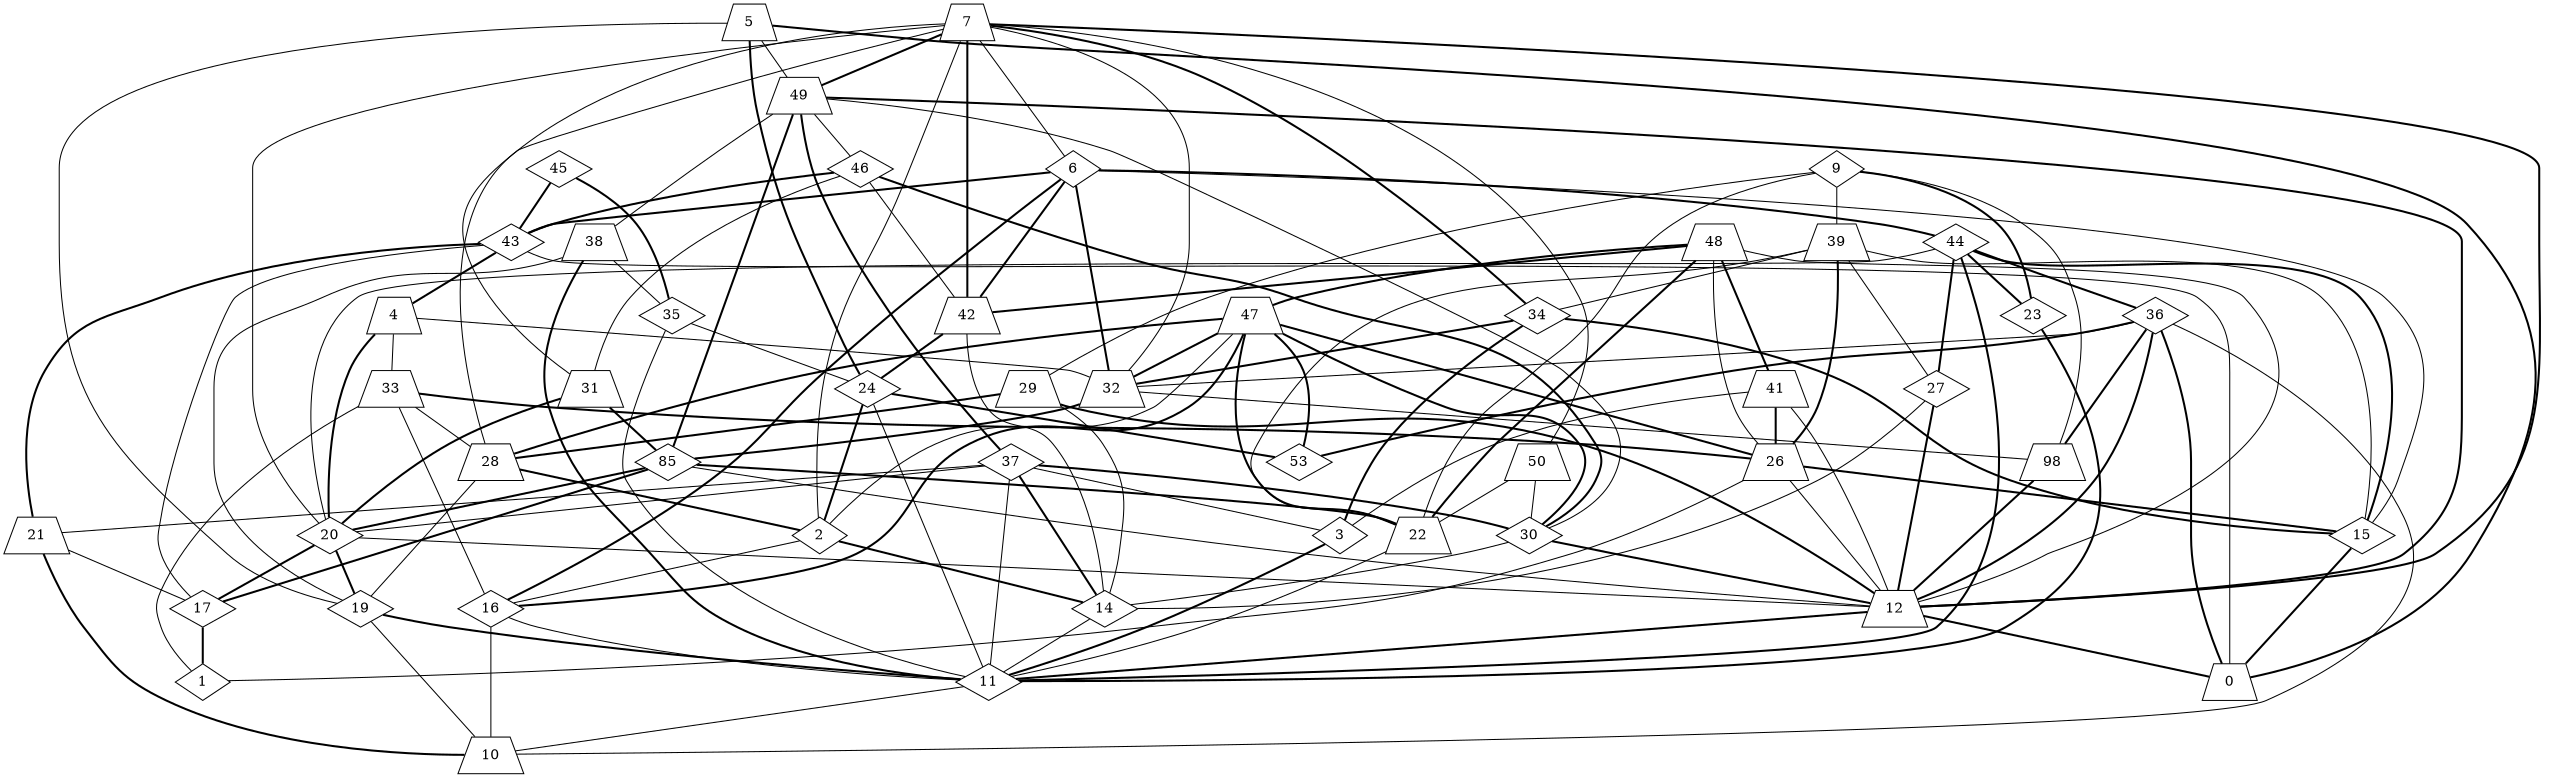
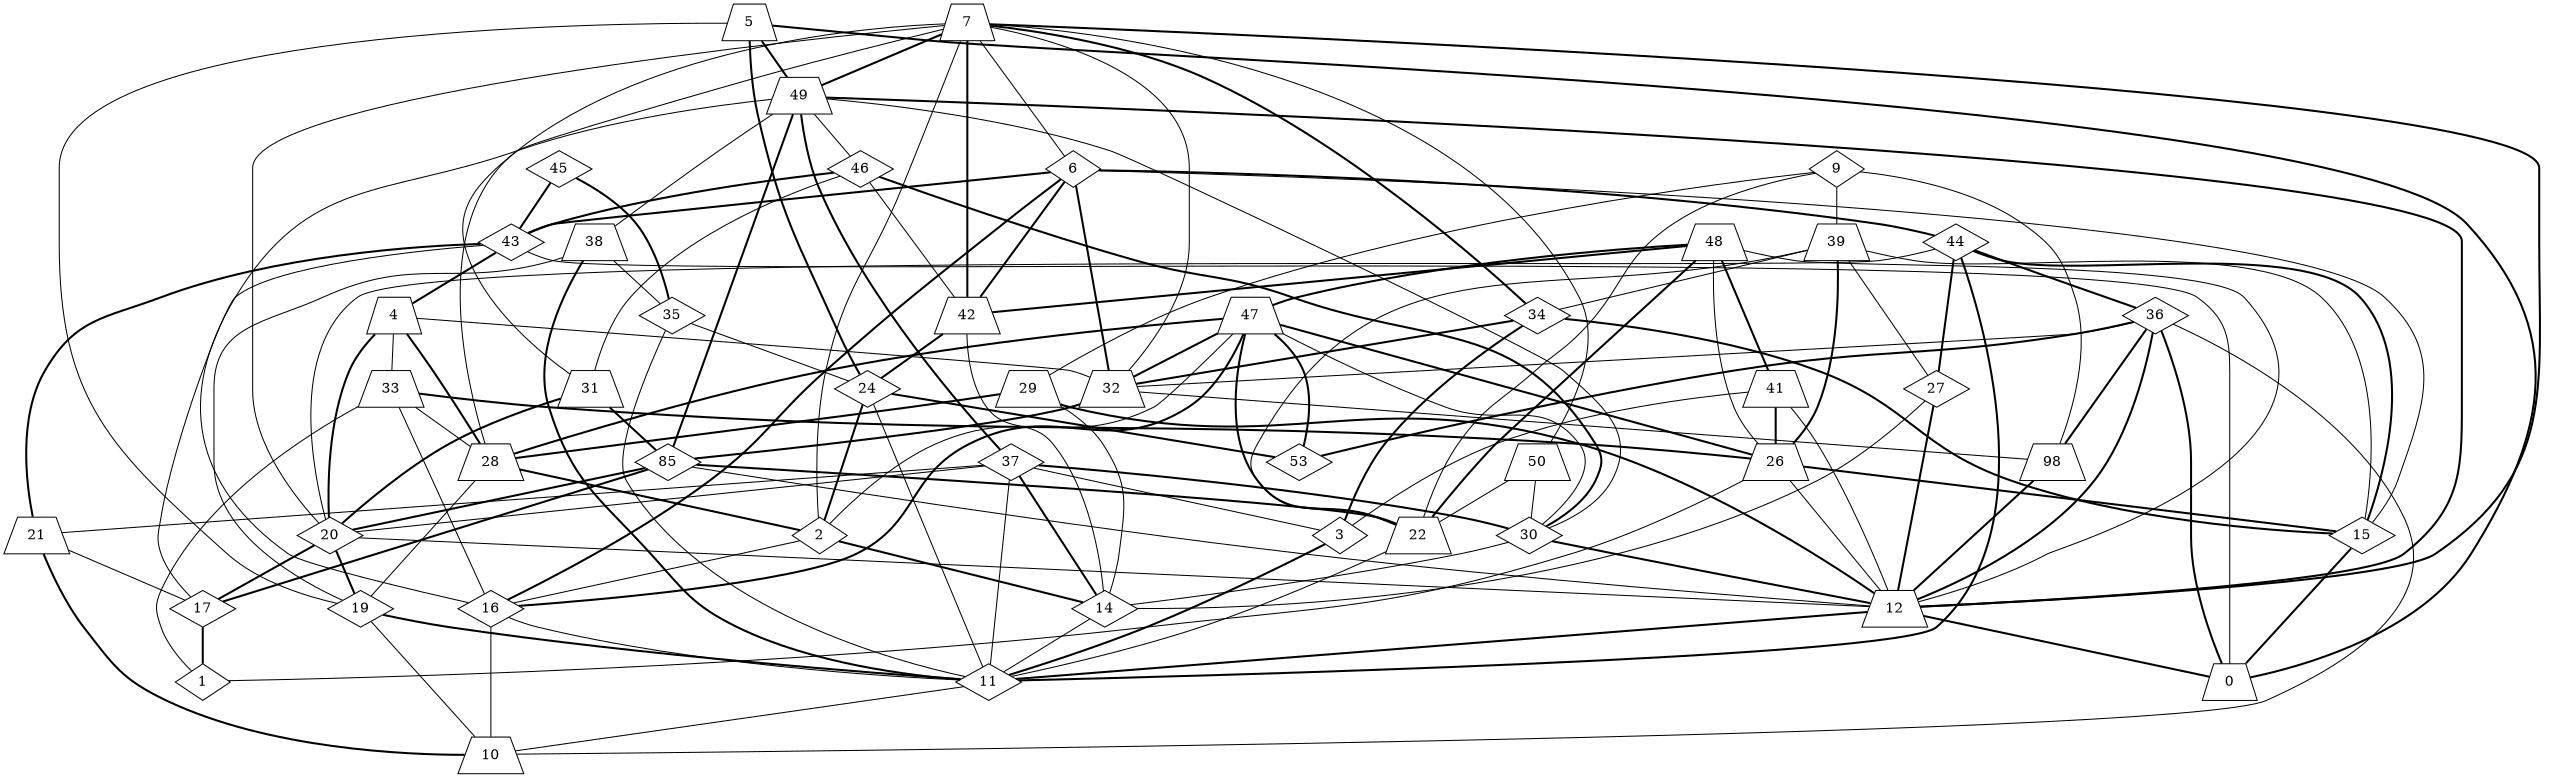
edge "5" -- "49": style solid -> bold
edge "49" -- "16": added
node "23": removed
edge "4" -- "28": added
edge "47" -- "30": style bold -> solid
